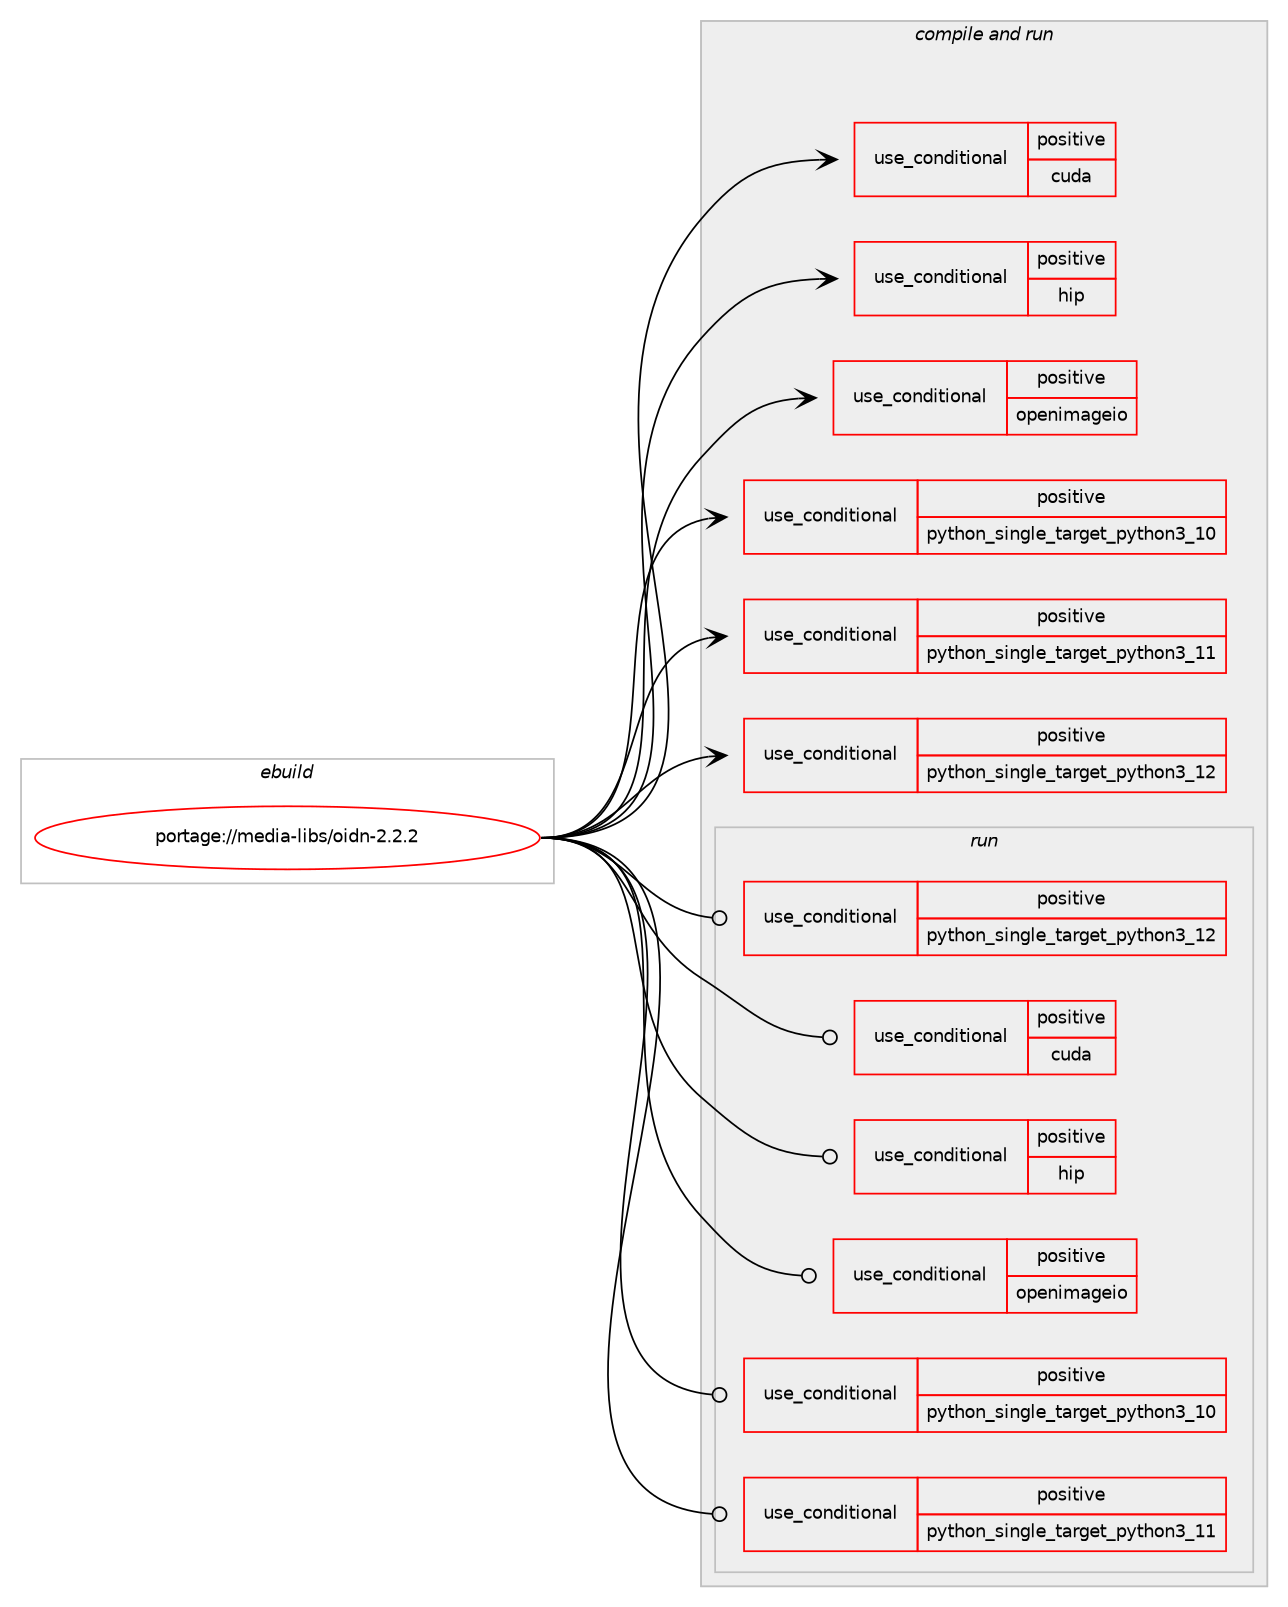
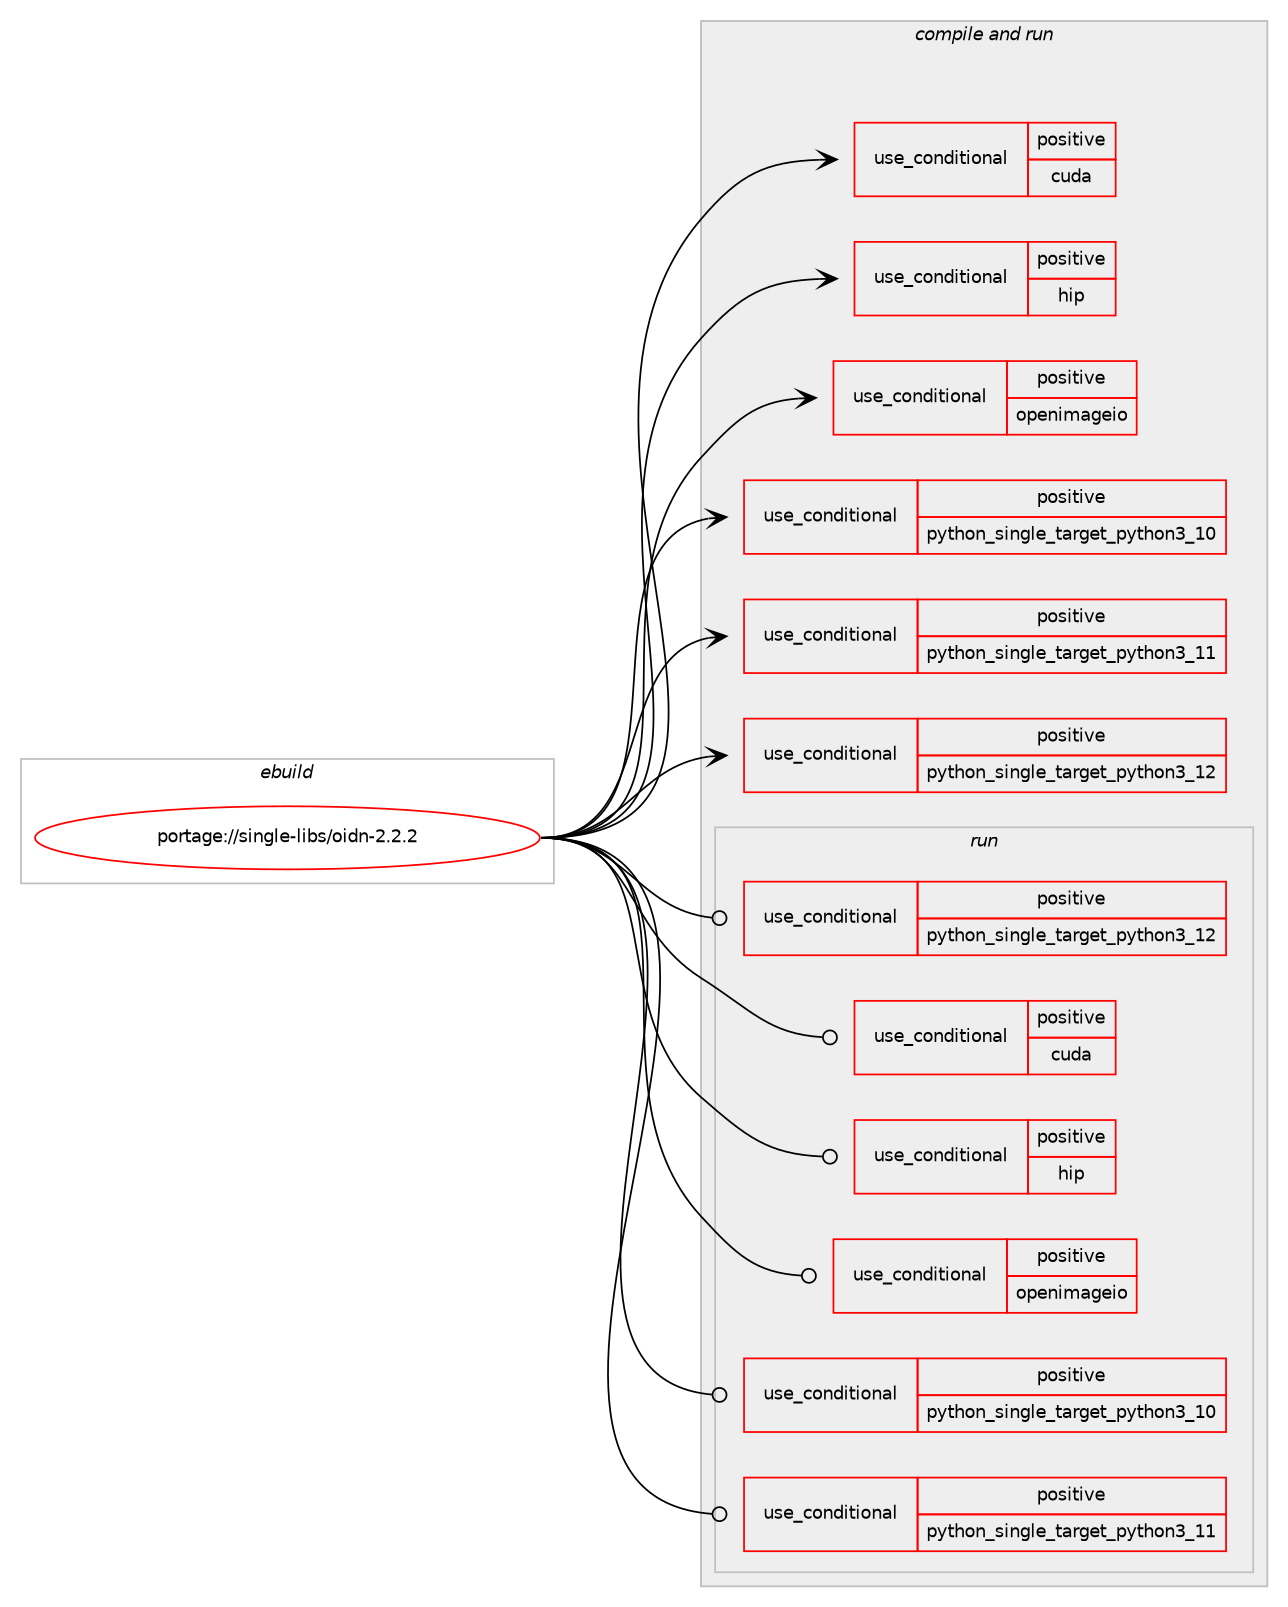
node "portage://media-libs/oidn-2.2.2": label "portage://media-libs/oidn-2.2.2" -> "portage://single-libs/oidn-2.2.2"
